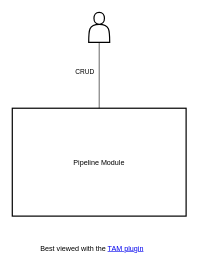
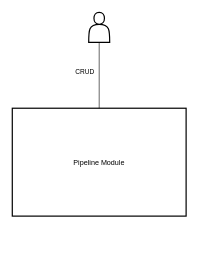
node "Best viewed with the TAM plugin": removed
